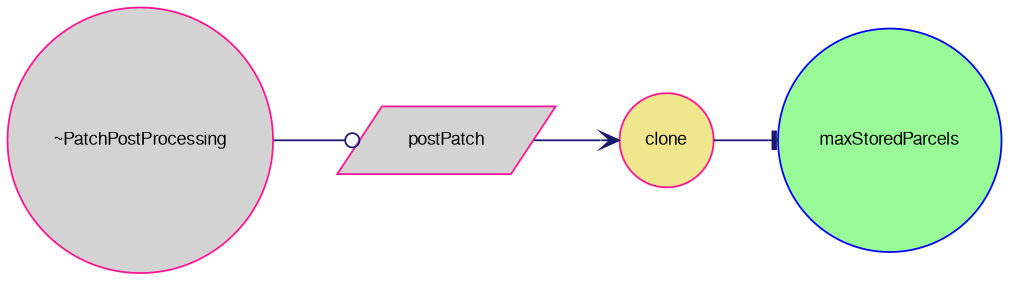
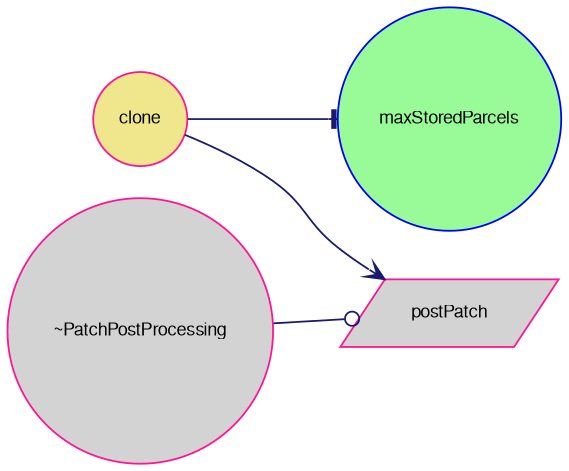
edge "postPatch" -> "clone": reversed
